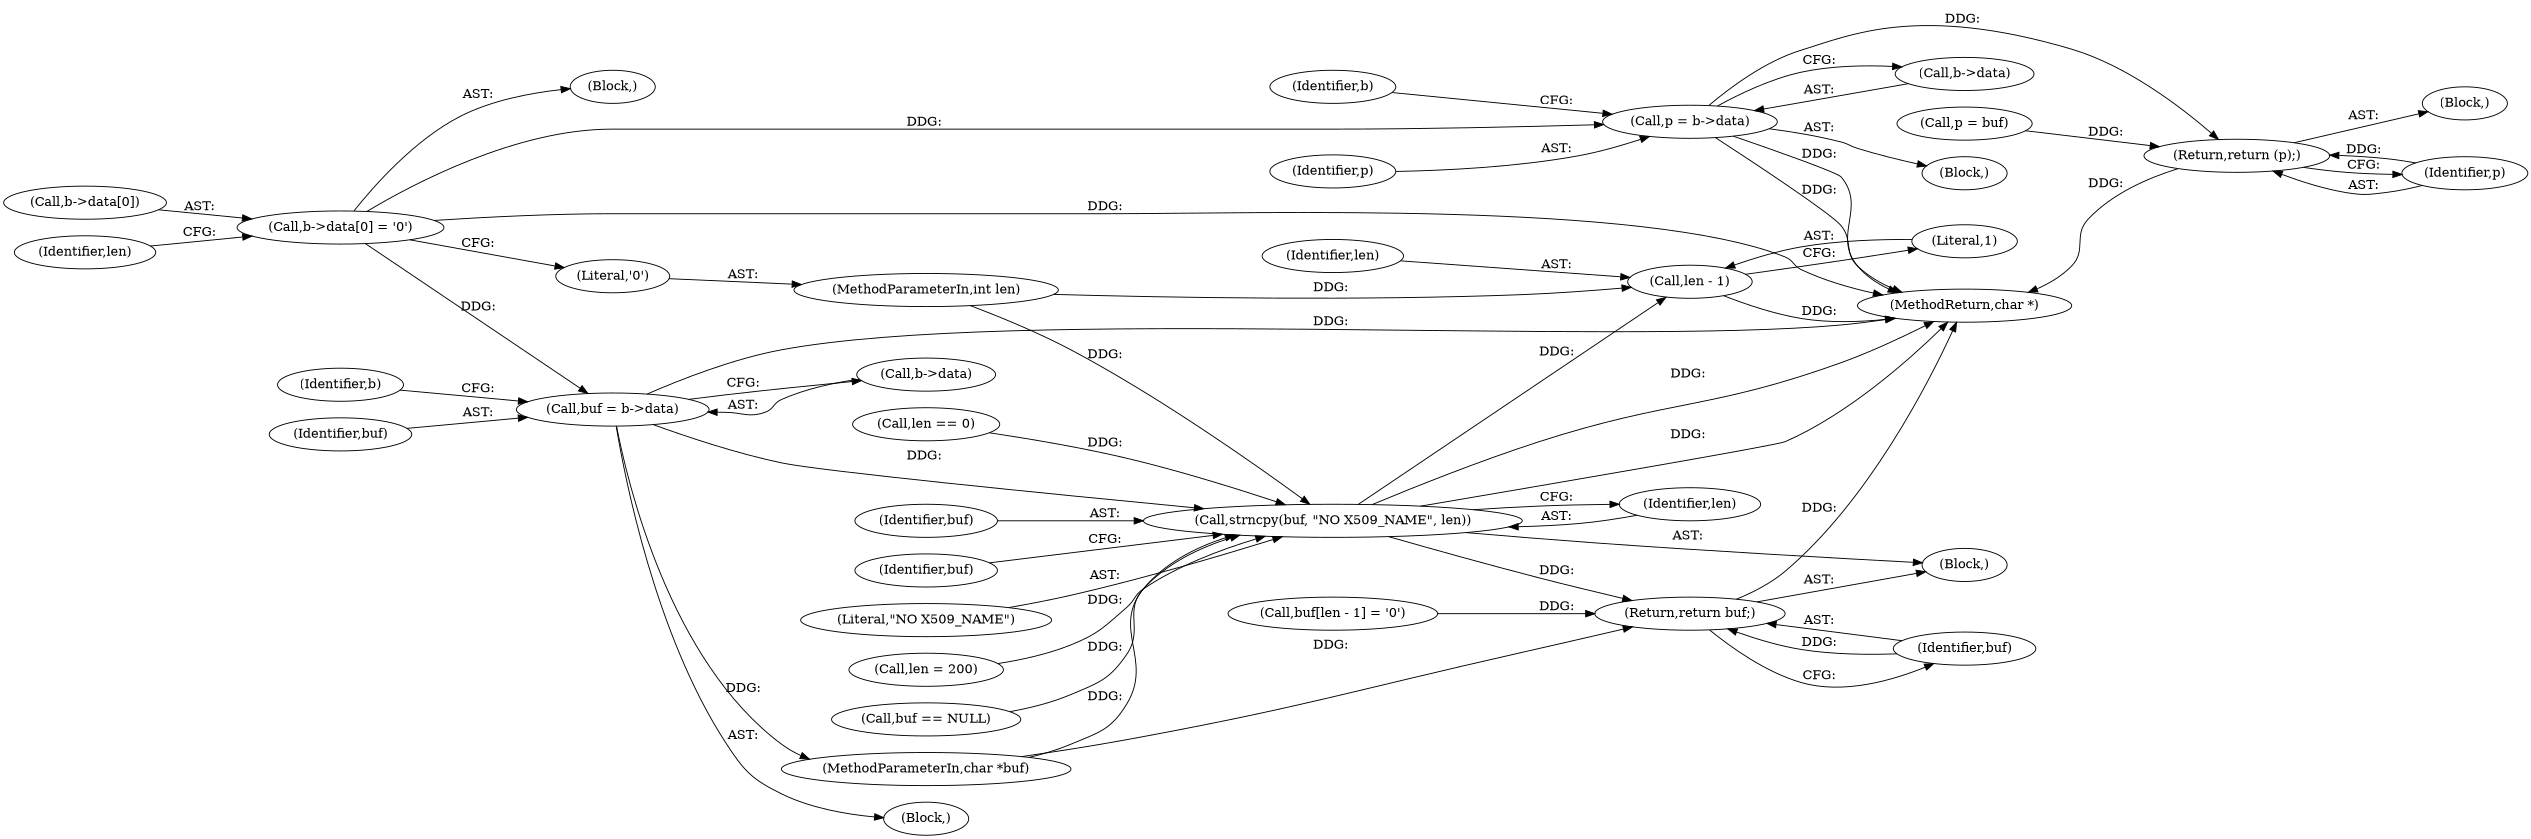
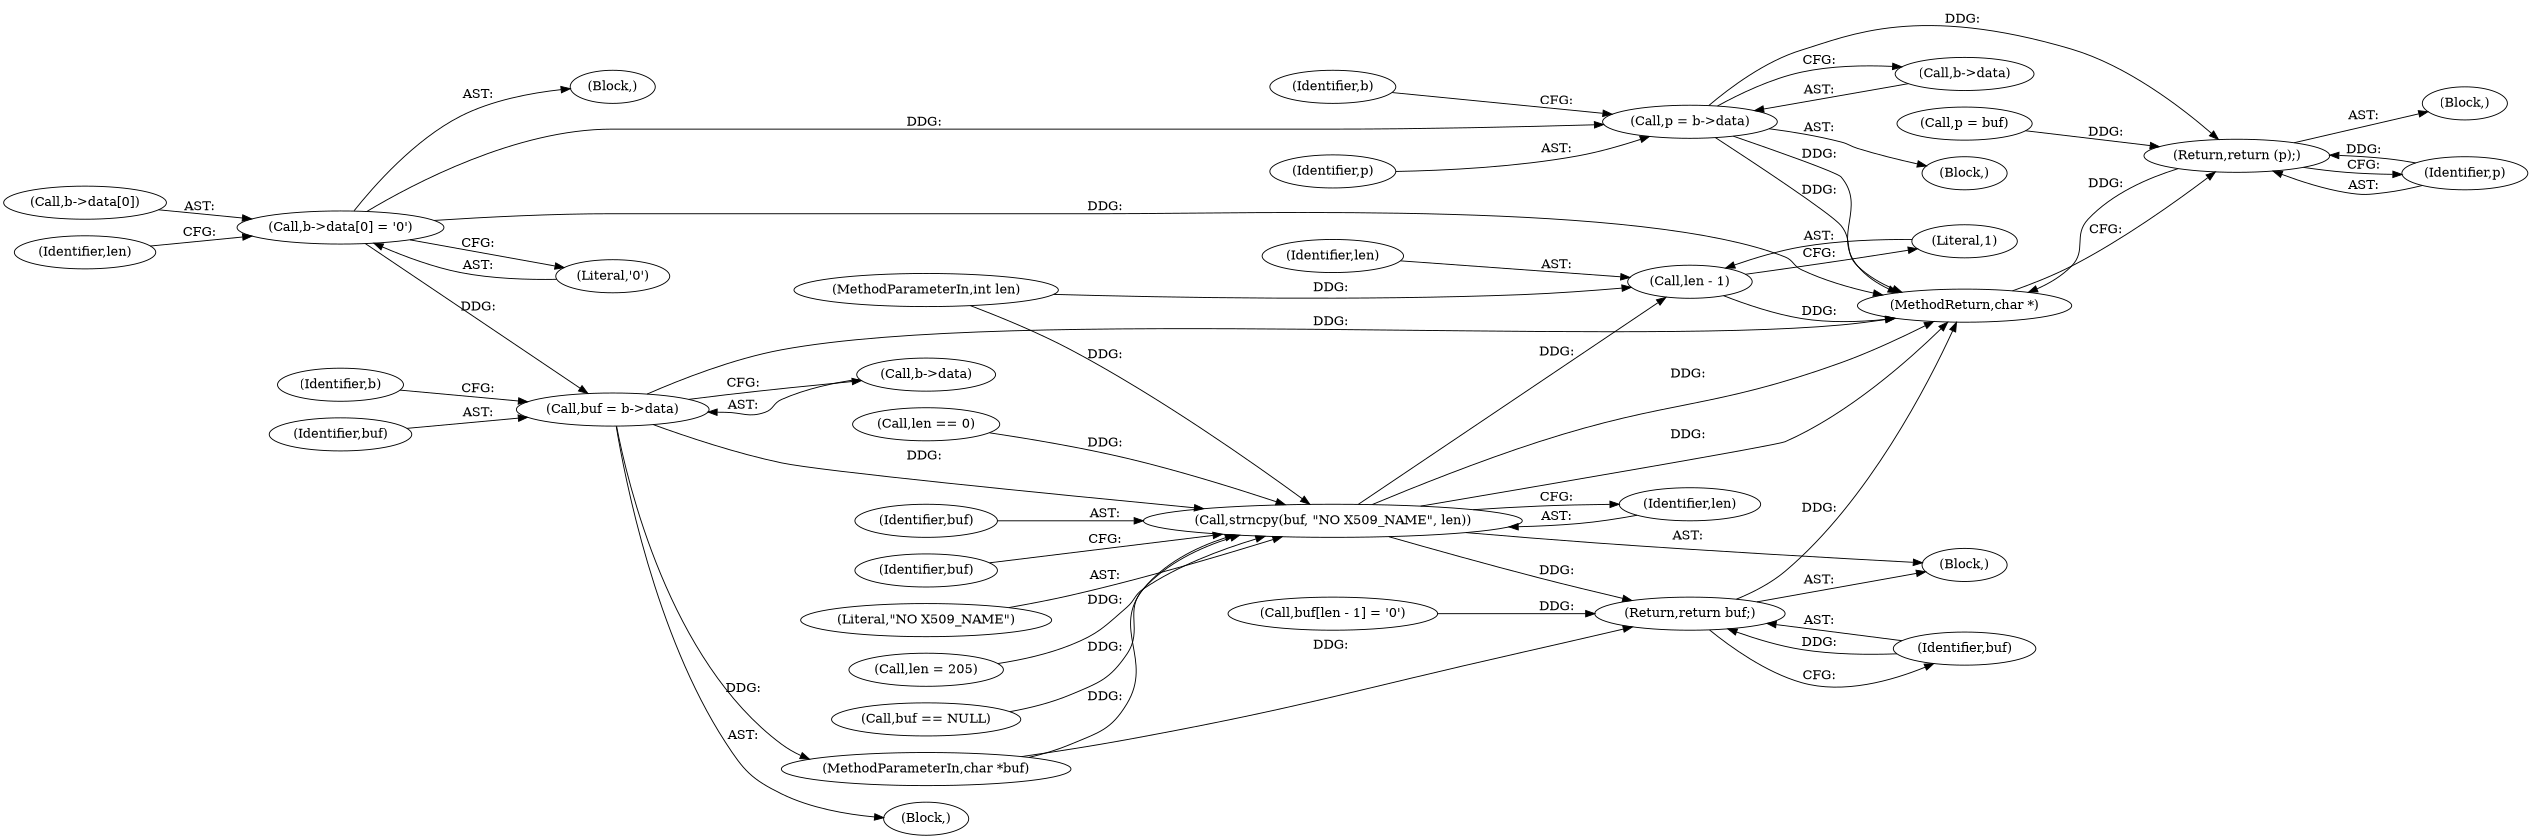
edge "(MethodReturn,char *)" -> "(Return,return (p);)": added, label "CFG:"
edge "(Literal,'0')" -> "(MethodParameterIn,int len)": now "(Literal,'0')" -> "(Call,b->data[0] = '0')"
node "(Call,len = 200)": label "(Call,len = 200)" -> "(Call,len = 205)"
